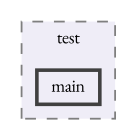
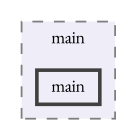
cluster "test": label "test" -> "main"
